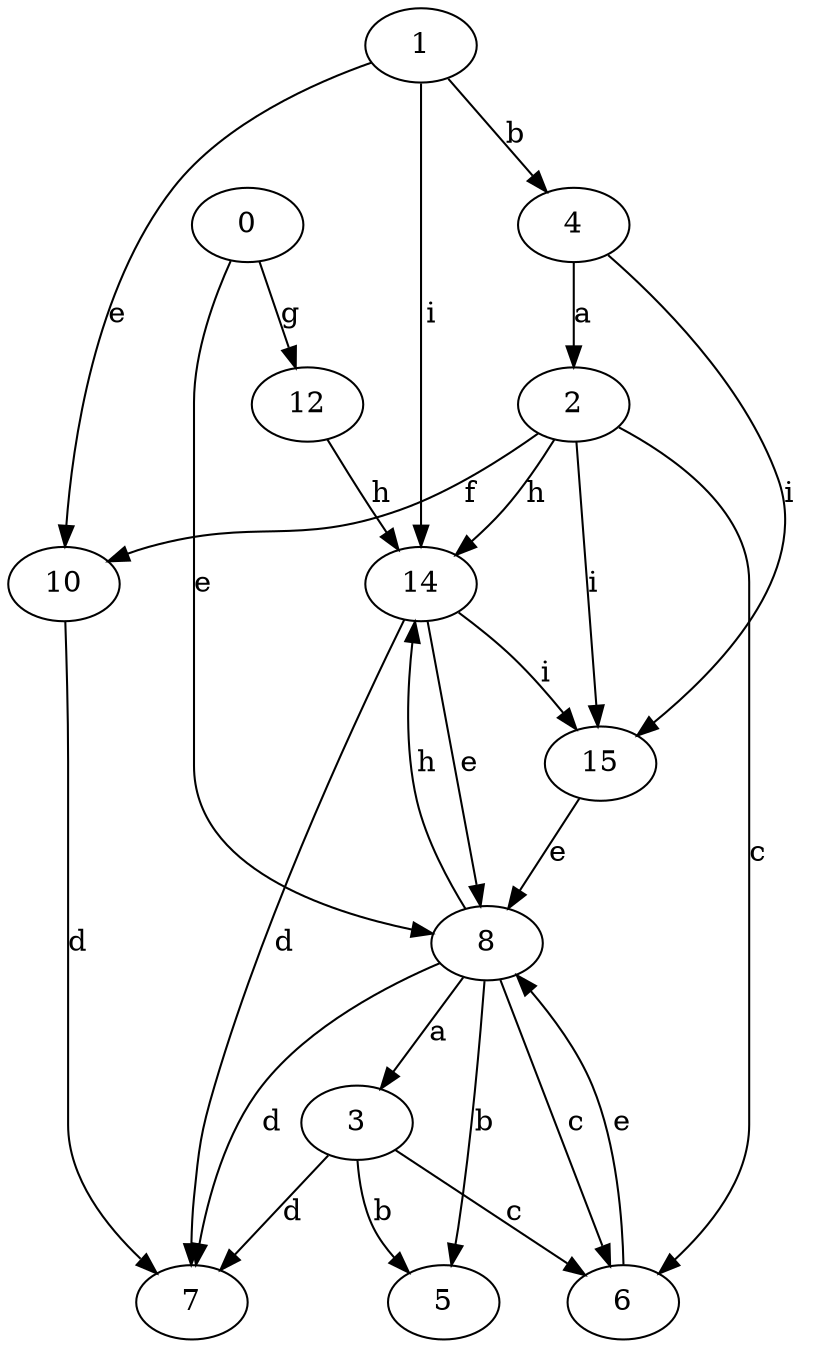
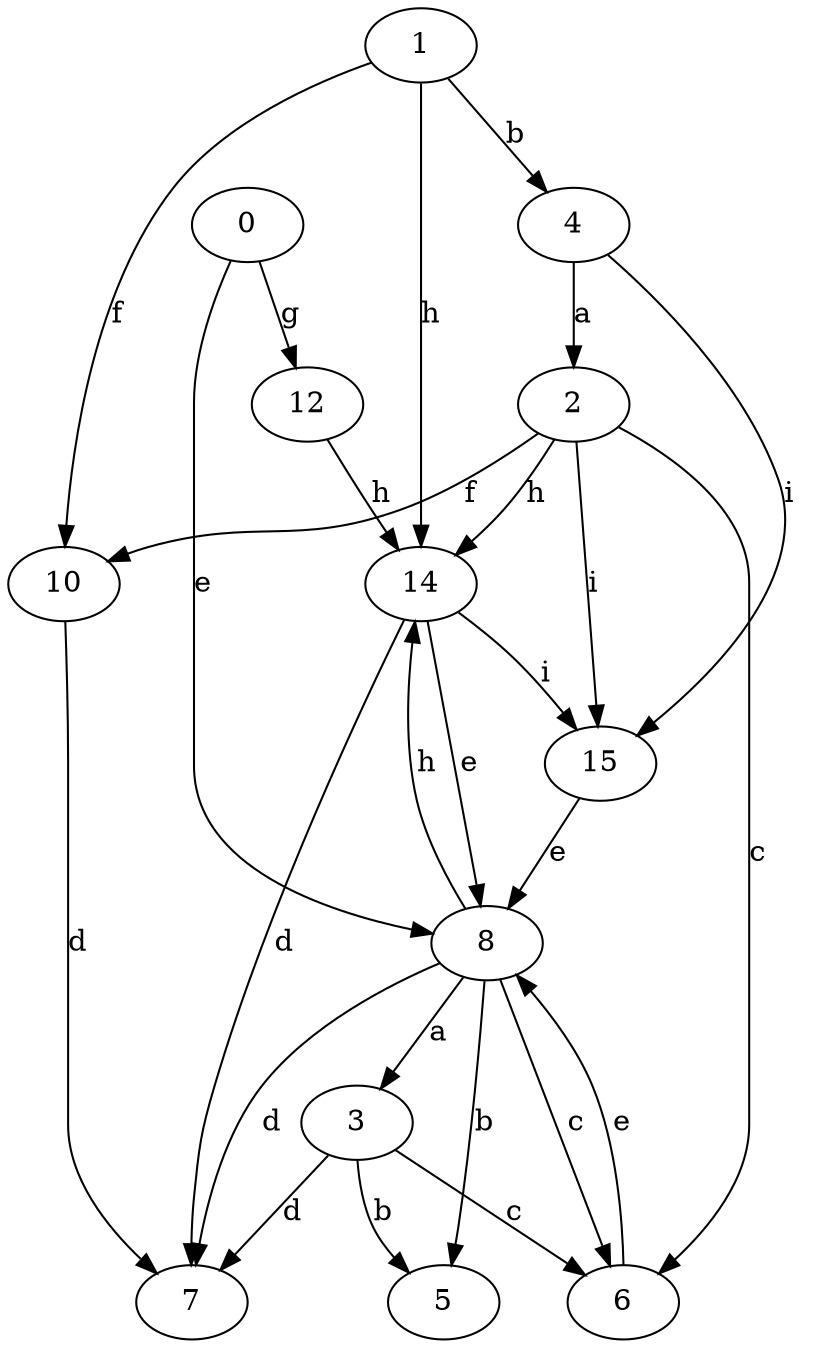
edge "1" -> "10": label "e" -> "f"
edge "1" -> "14": label "i" -> "h"
